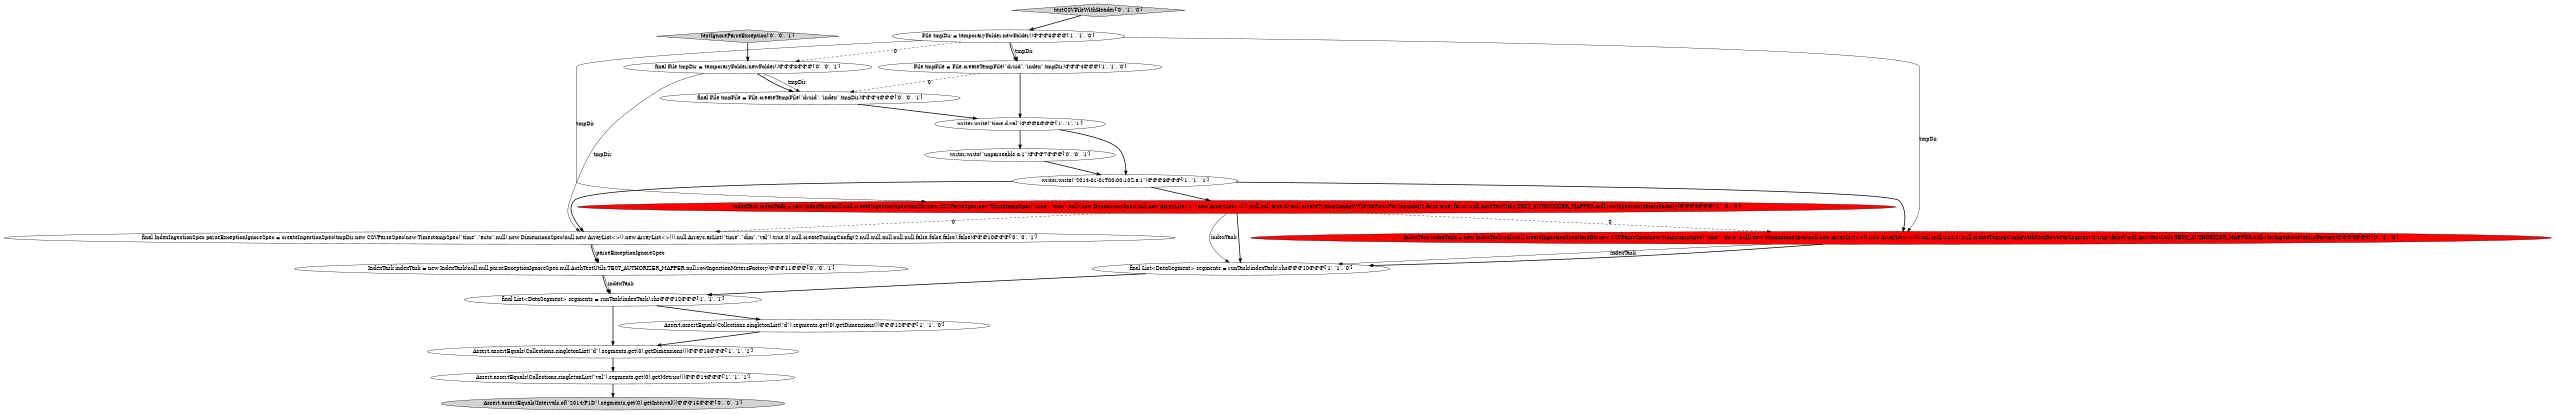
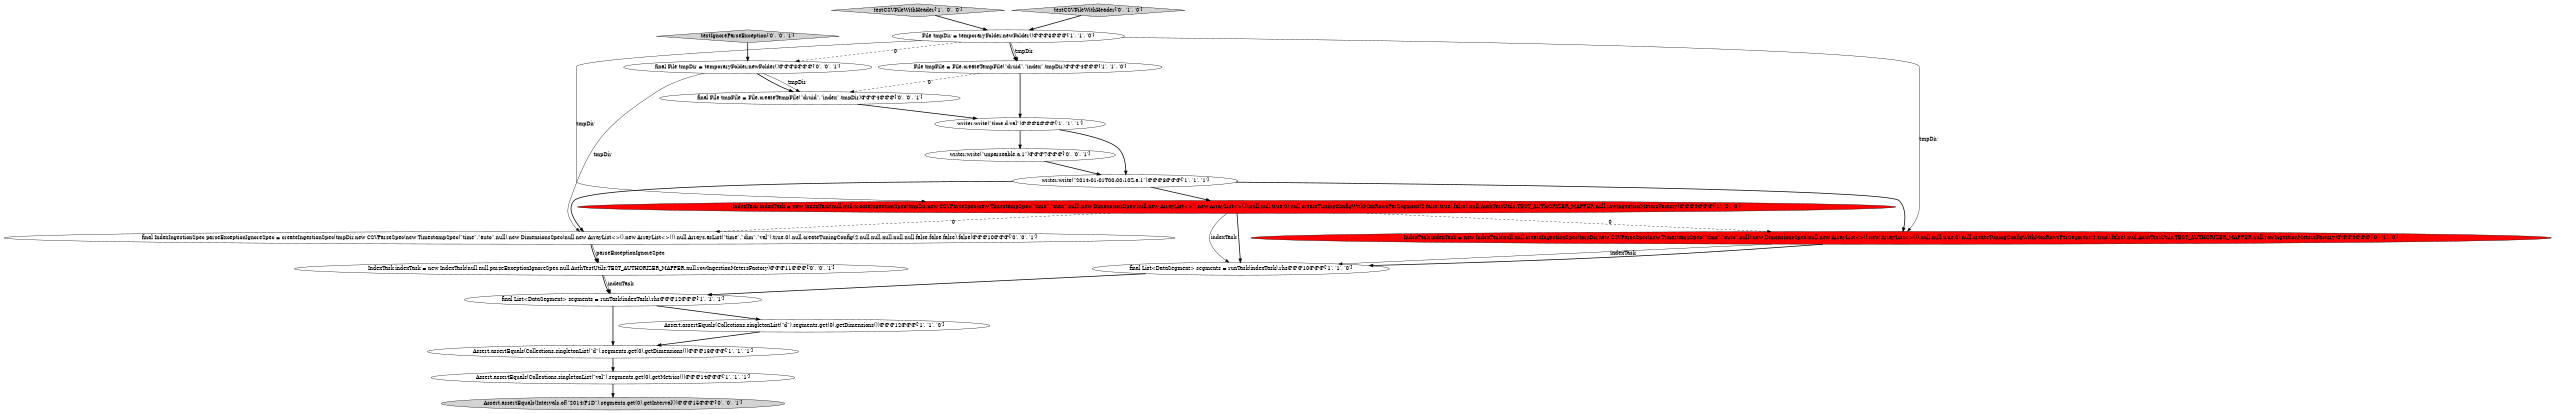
node "testCSVFileWithHeader['1', '0', '0']": added
